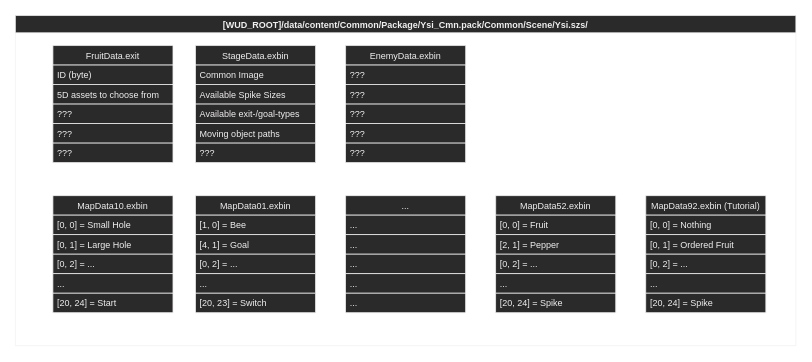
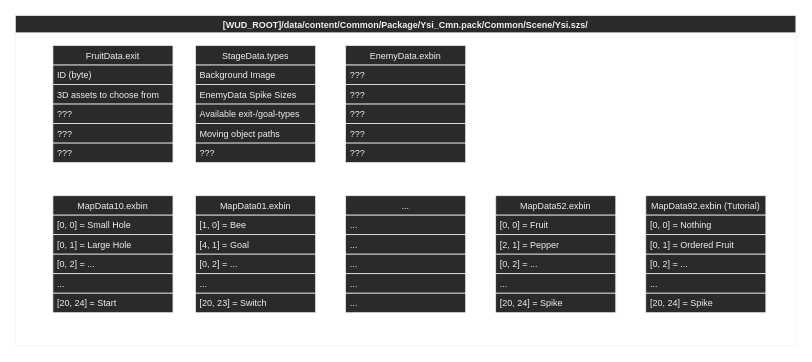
node "StageData.exbin": label "StageData.exbin" -> "StageData.types"
node "Common Image": label "Common Image" -> "Background Image"
node "5D assets to choose from": label "5D assets to choose from" -> "3D assets to choose from"
node "Available Spike Sizes": label "Available Spike Sizes" -> "EnemyData Spike Sizes"
